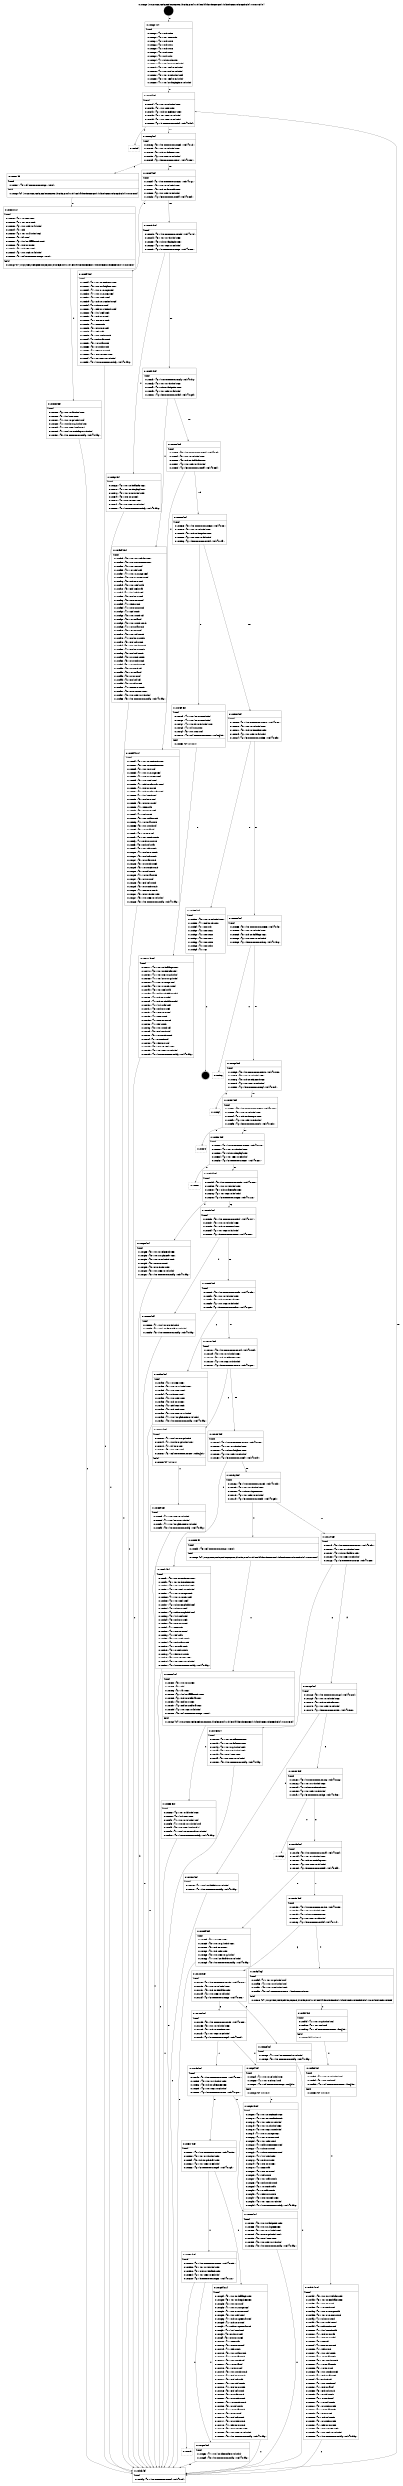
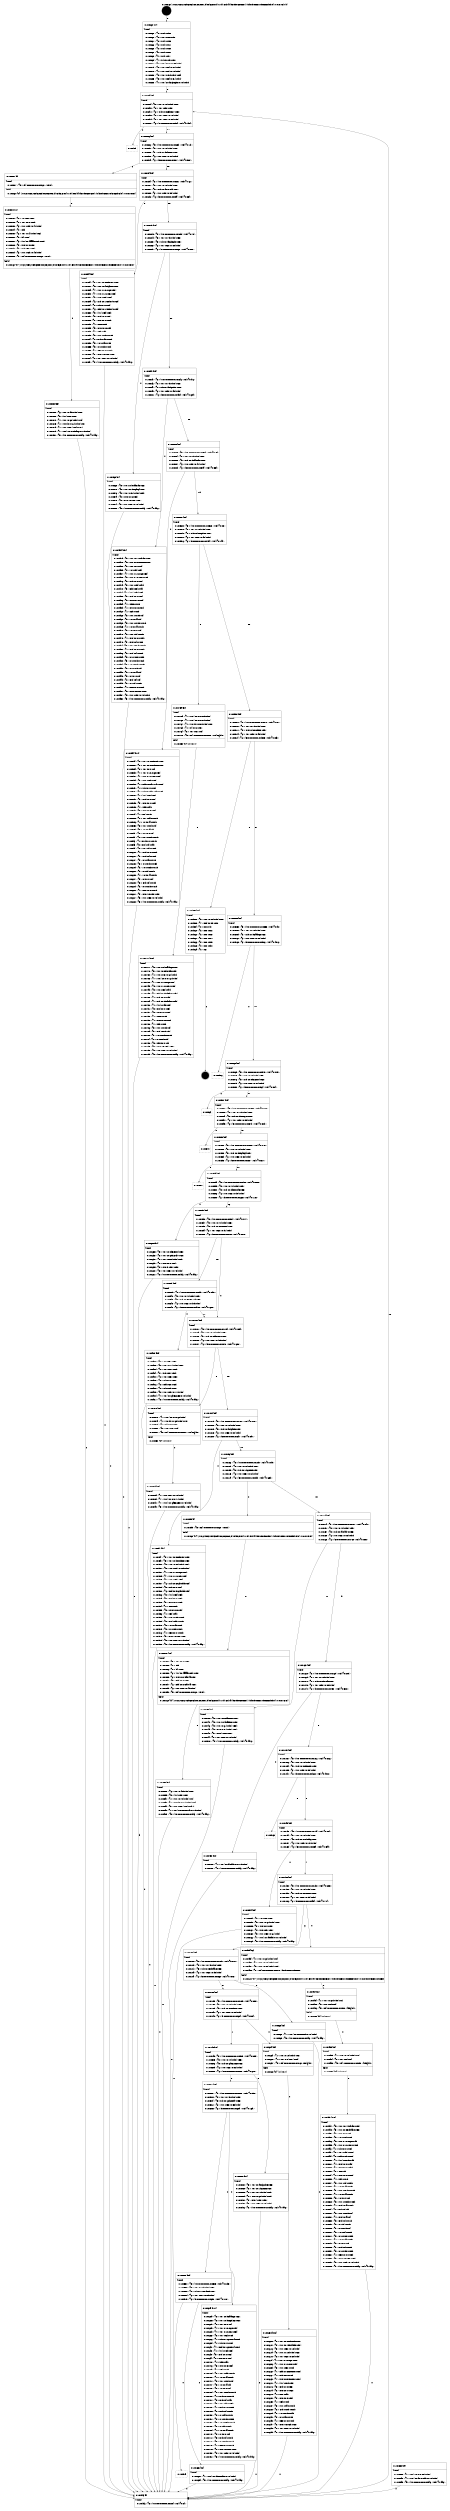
edge "0x4013d2 [25]" -> "0x401a8c [19]": now "0x4013d2 [25]" -> "0x401404 [25]"
edge "0x40163c [102]" -> "0x401bf6 [5]": added, label "1"
